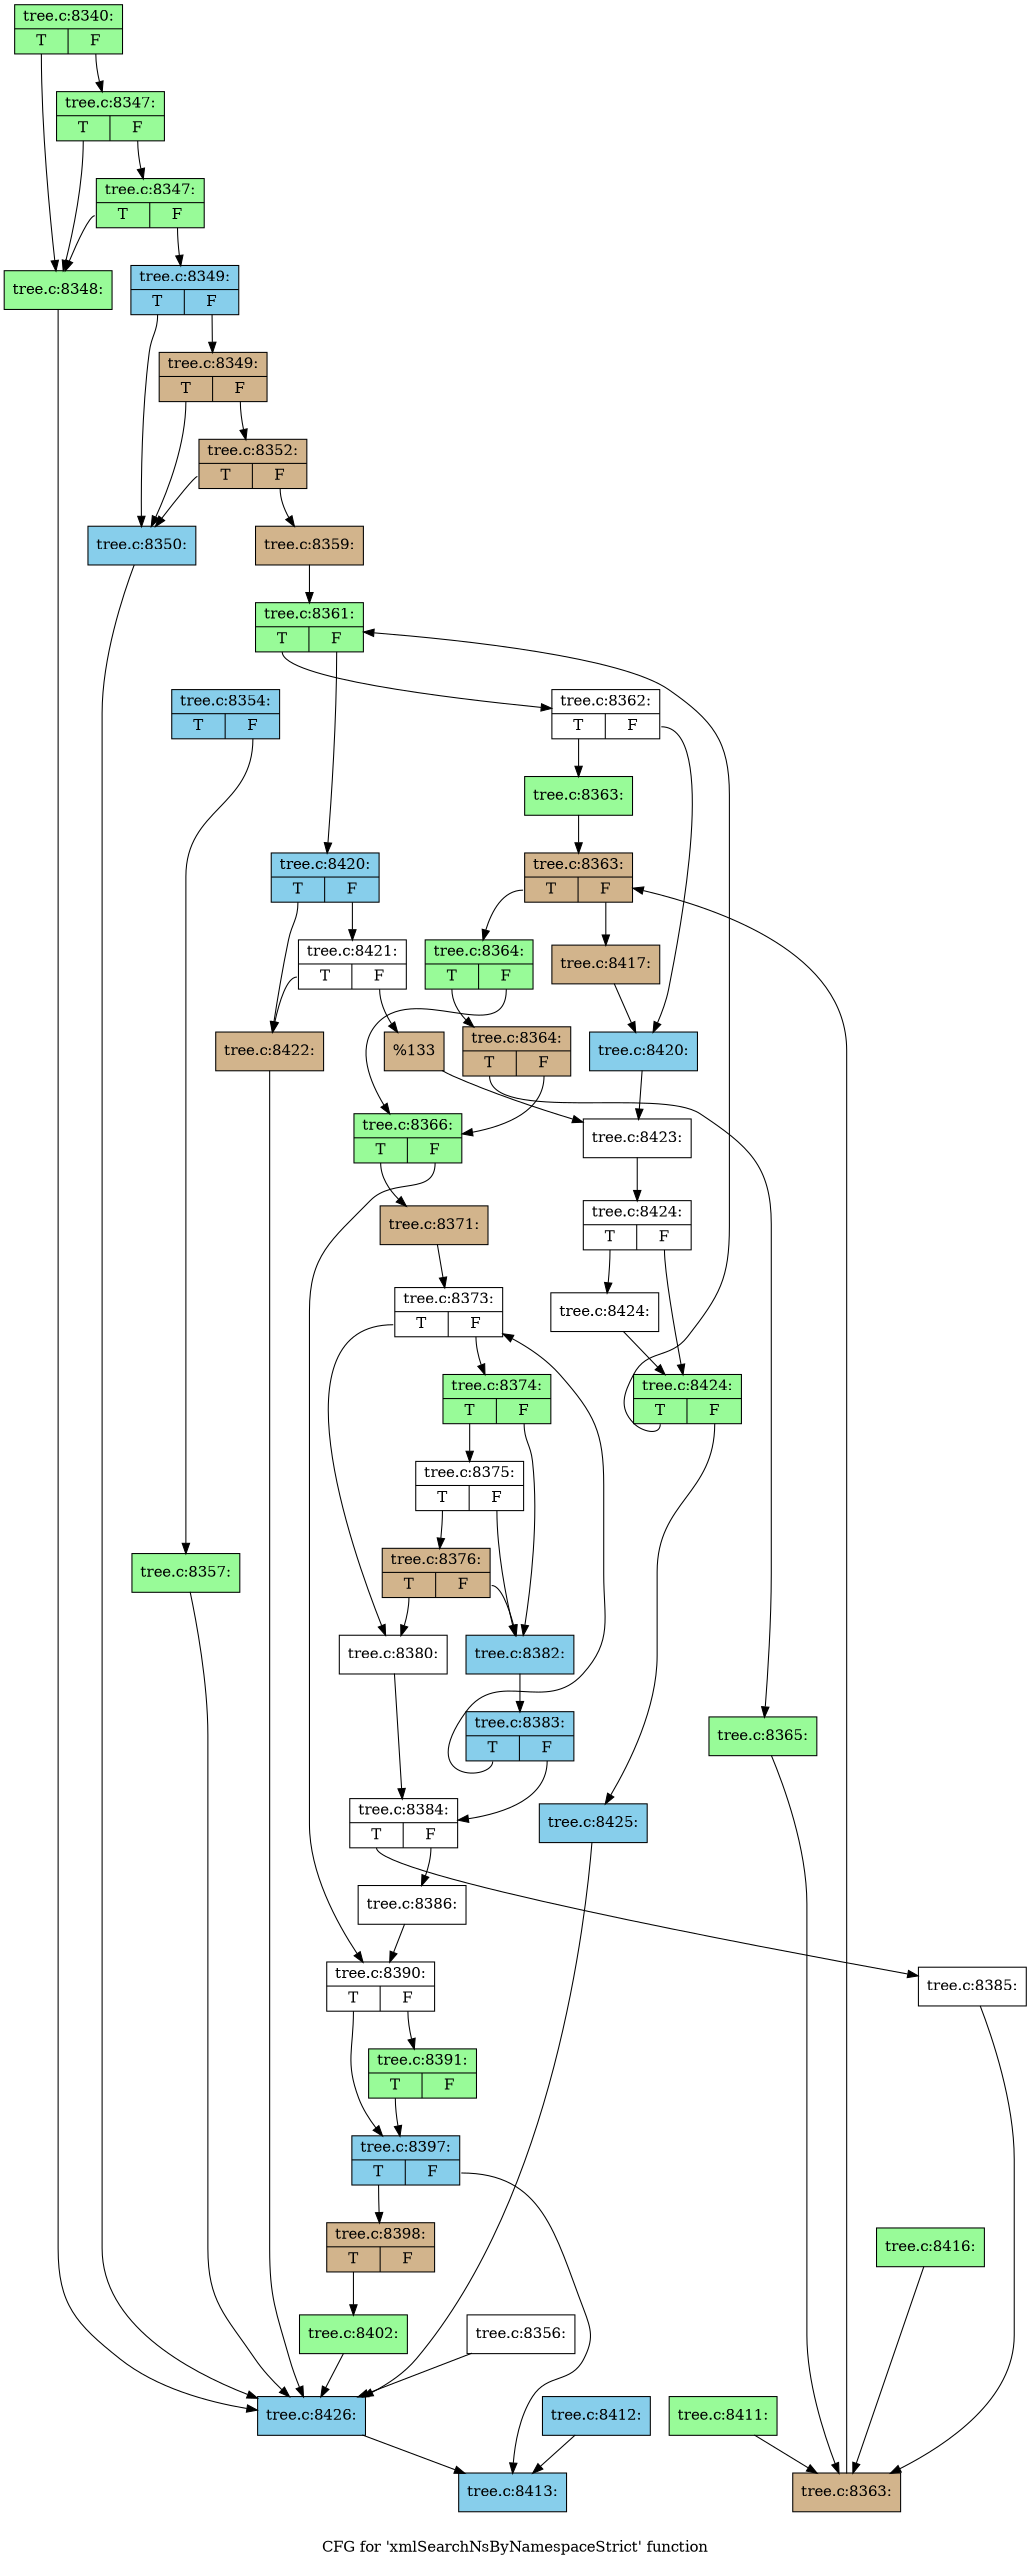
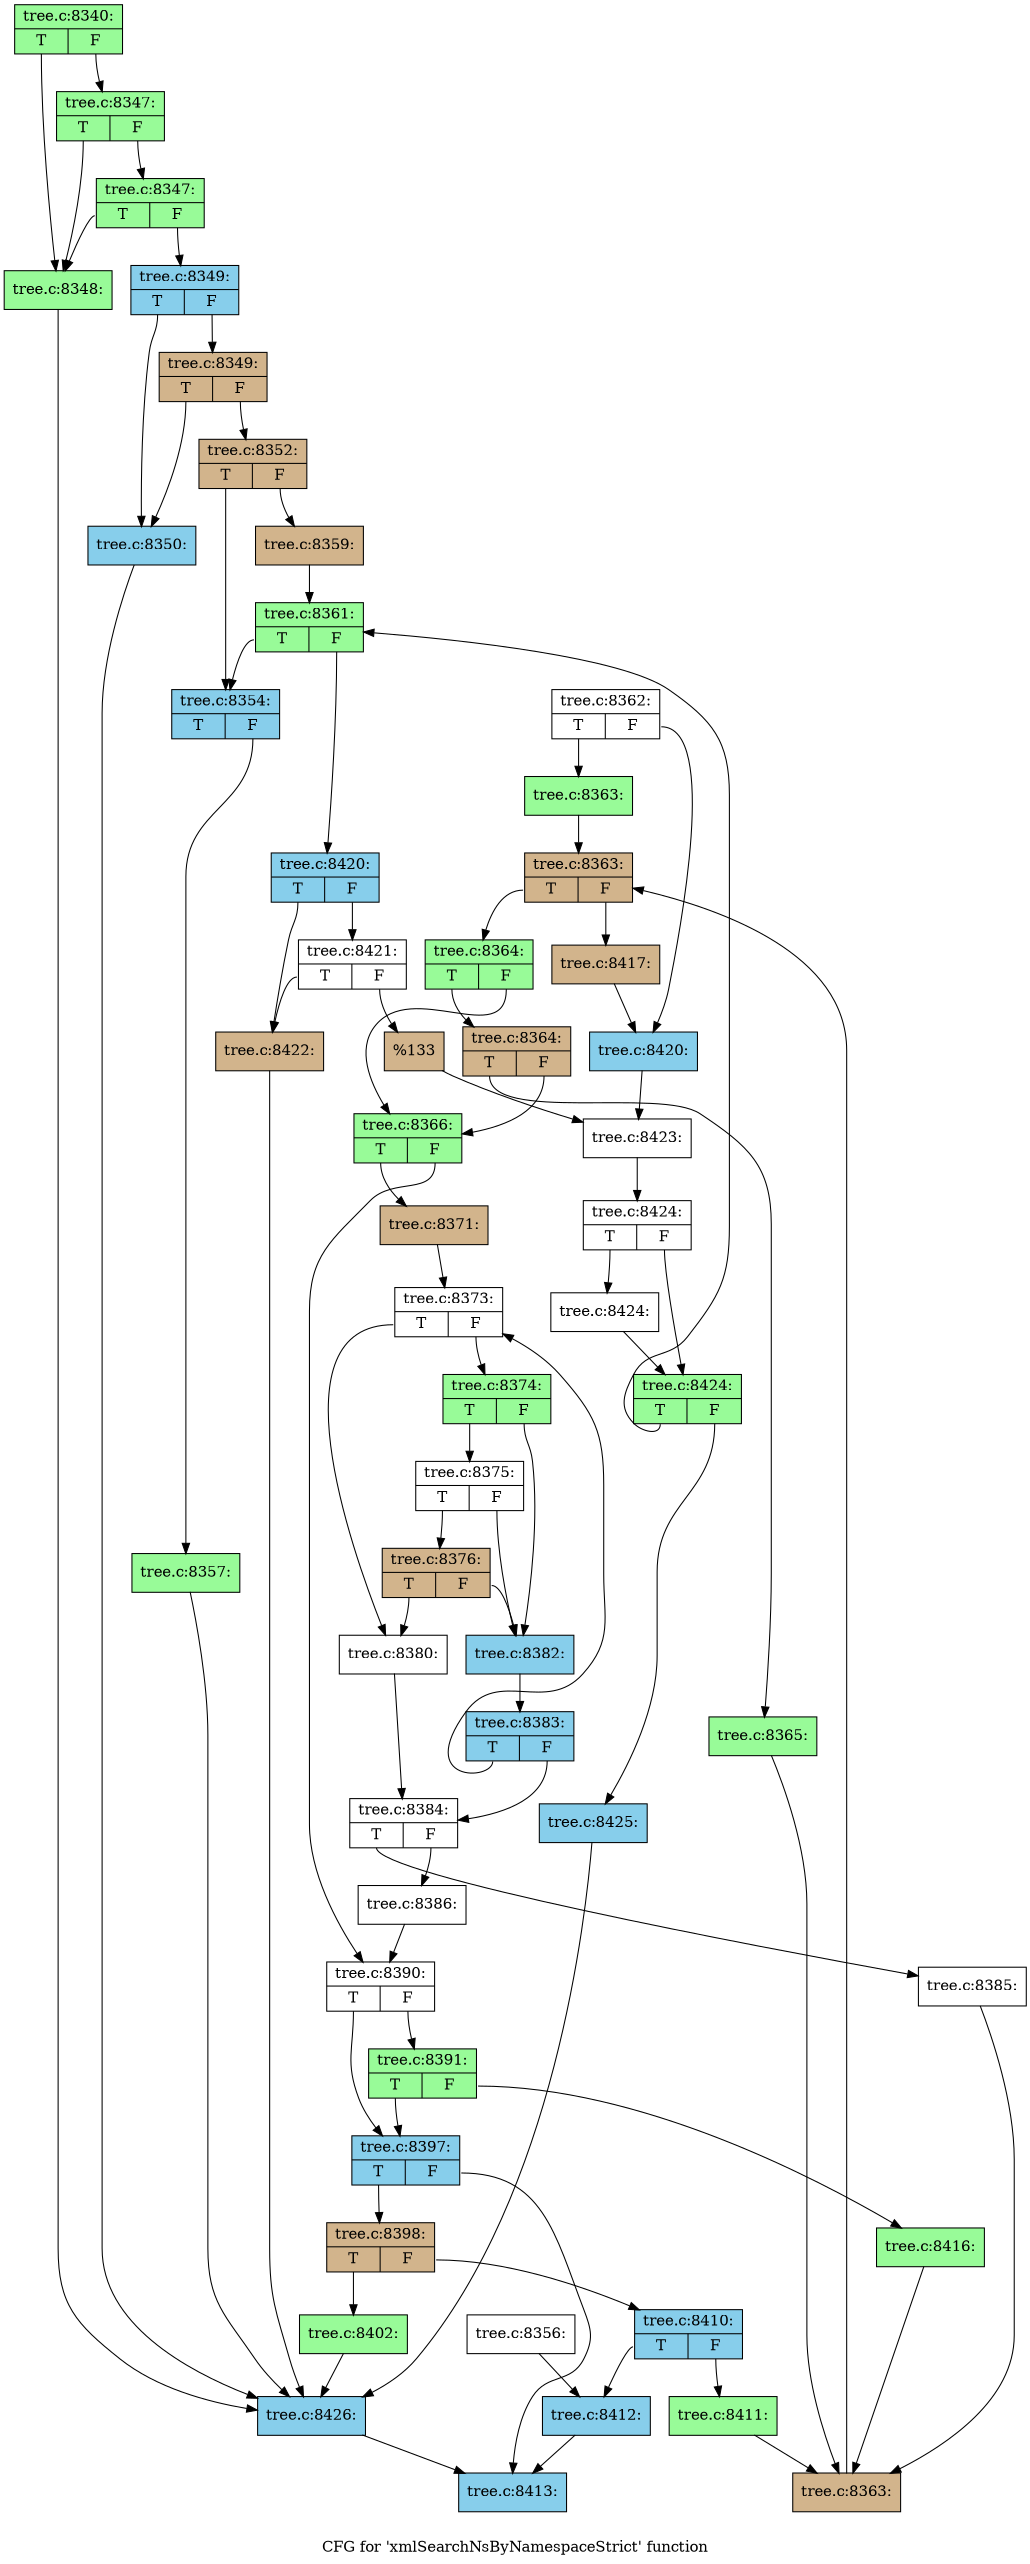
edge "tree.c:8352:" -> "tree.c:8350:": now "tree.c:8352:" -> "tree.c:8354:"
edge "tree.c:8361:" -> "tree.c:8362:": now "tree.c:8361:" -> "tree.c:8354:"
edge "tree.c:8391:" -> "tree.c:8416:": added
node "tree.c:8410:": added
edge "tree.c:8356:" -> "tree.c:8426:": now "tree.c:8356:" -> "tree.c:8412:"
